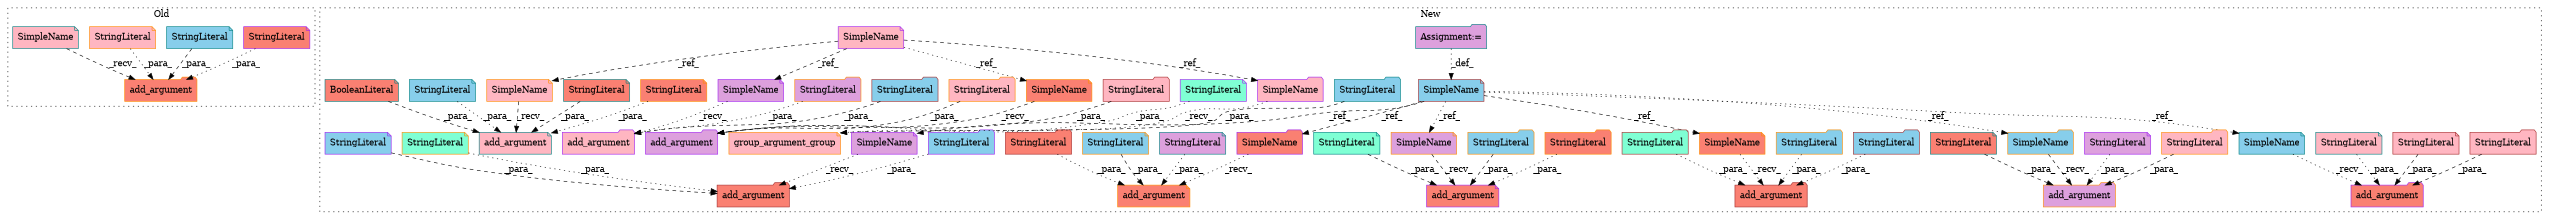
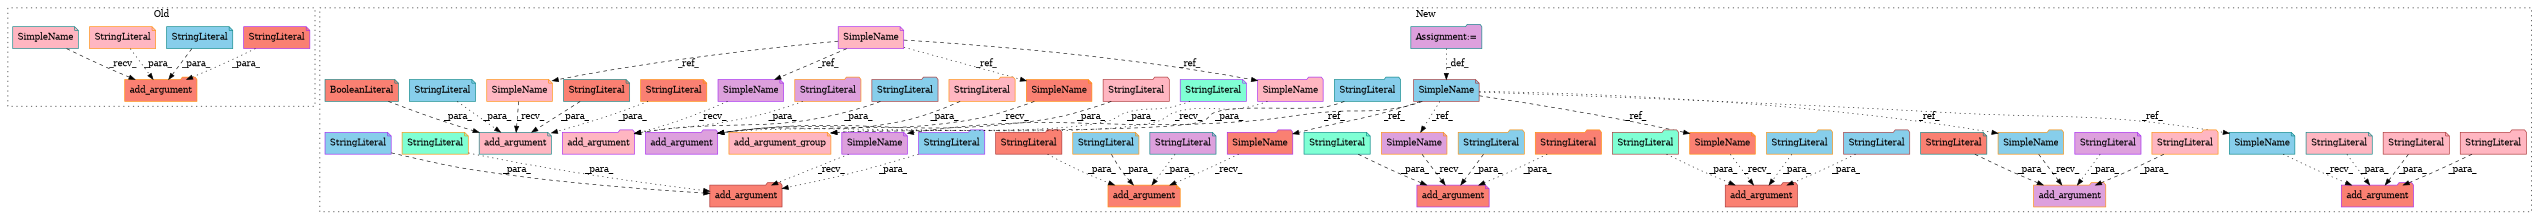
node "group_argument_group": label "group_argument_group" -> "add_argument_group"
